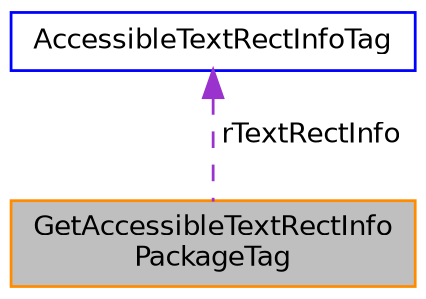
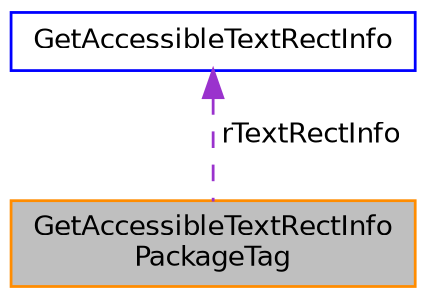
node "AccessibleTextRectInfoTag": label "AccessibleTextRectInfoTag" -> "GetAccessibleTextRectInfo"
